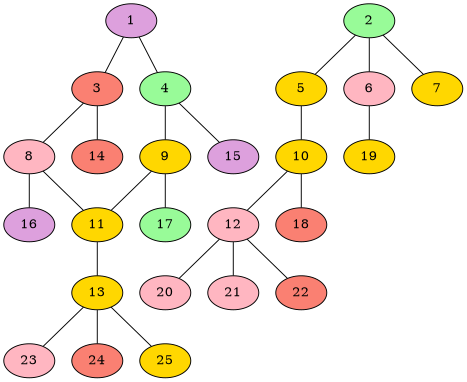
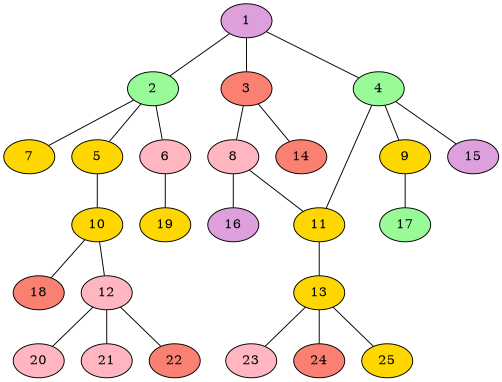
edge "1" -- "2": added
edge "9" -- "11": now "4" -- "11"
